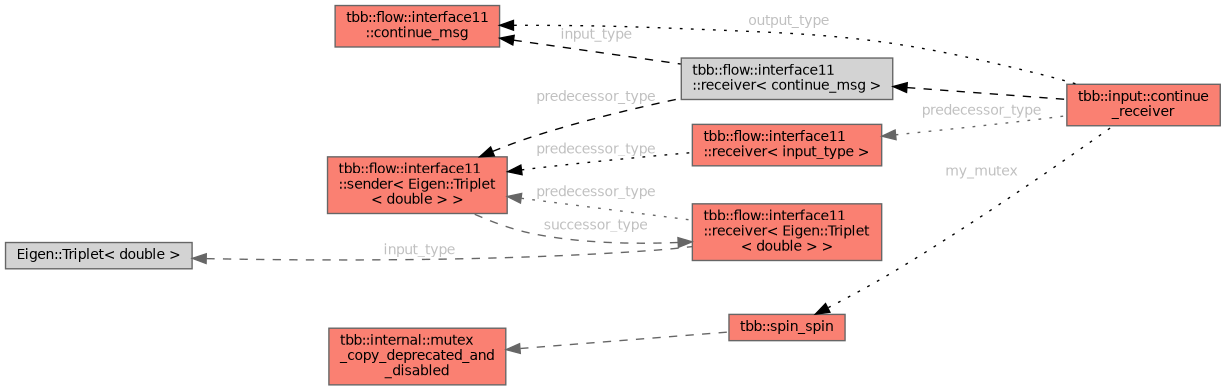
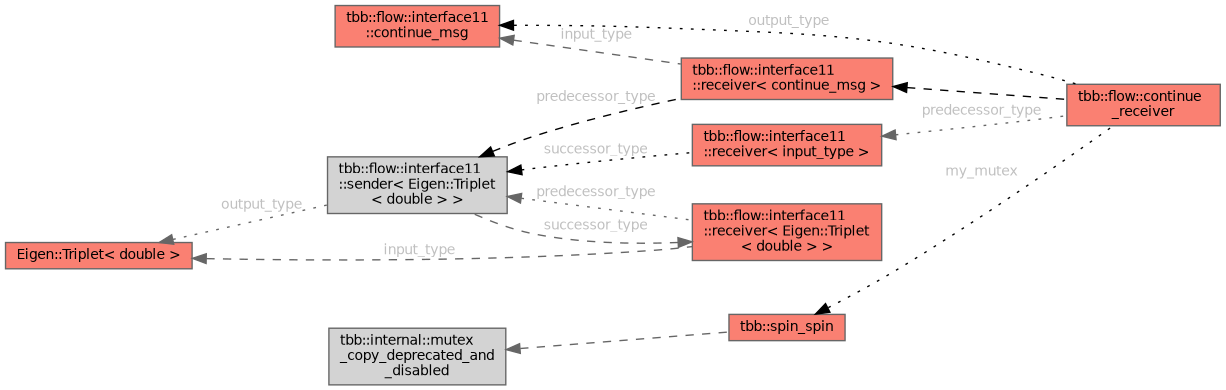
edge "tbb::flow::interface11 ::receiver< continue_msg >" -> "tbb::flow::interface11 ::continue_msg": color black -> gray40
node "tbb::flow::interface11 ::receiver< continue_msg >": fillcolor lightgrey -> salmon
node "tbb::input::continue _receiver": label "tbb::input::continue _receiver" -> "tbb::flow::continue _receiver"
edge "tbb::flow::interface11 ::receiver< input_type >" -> "tbb::flow::interface11 ::sender< Eigen::Triplet < double > >": label " predecessor_type" -> " successor_type"
node "tbb::flow::interface11 ::sender< Eigen::Triplet < double > >": fillcolor salmon -> lightgrey
edge "tbb::flow::interface11 ::sender< Eigen::Triplet < double > >" -> "Eigen::Triplet< double >": added, label "output_type"
node "Eigen::Triplet< double >": fillcolor lightgrey -> salmon
node "tbb::internal::mutex _copy_deprecated_and _disabled": fillcolor salmon -> lightgrey
